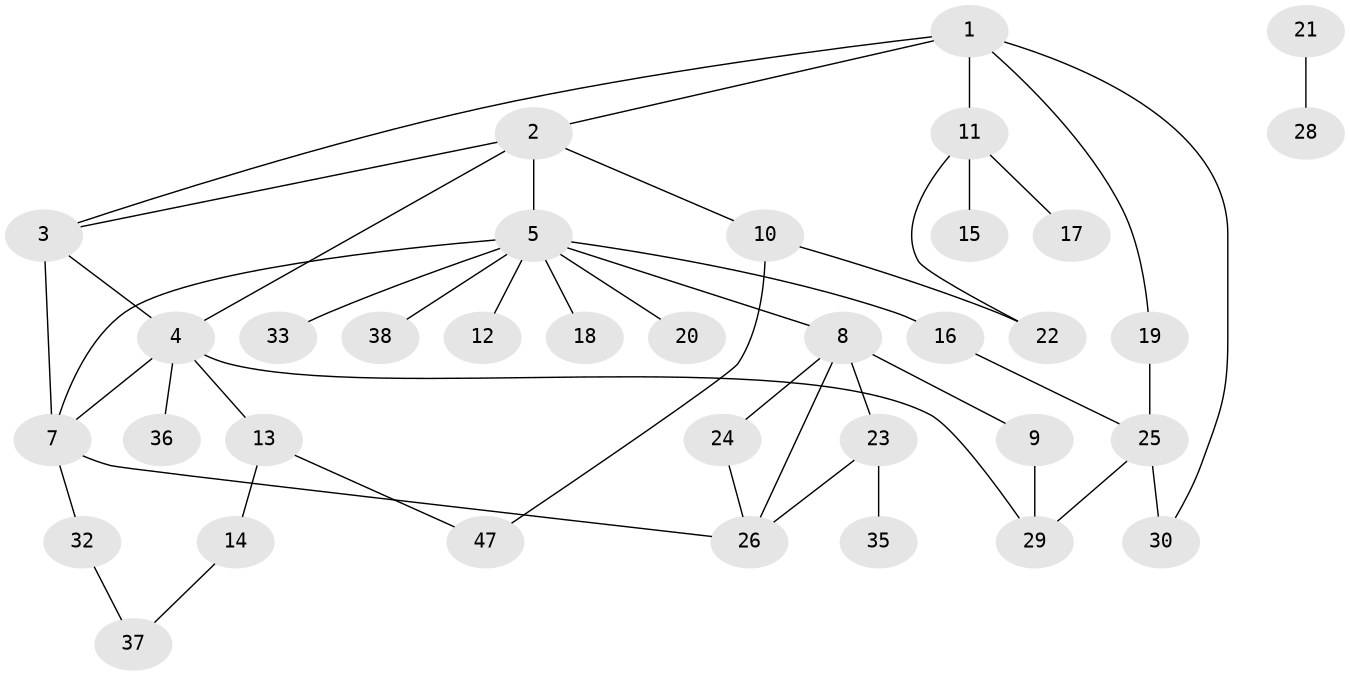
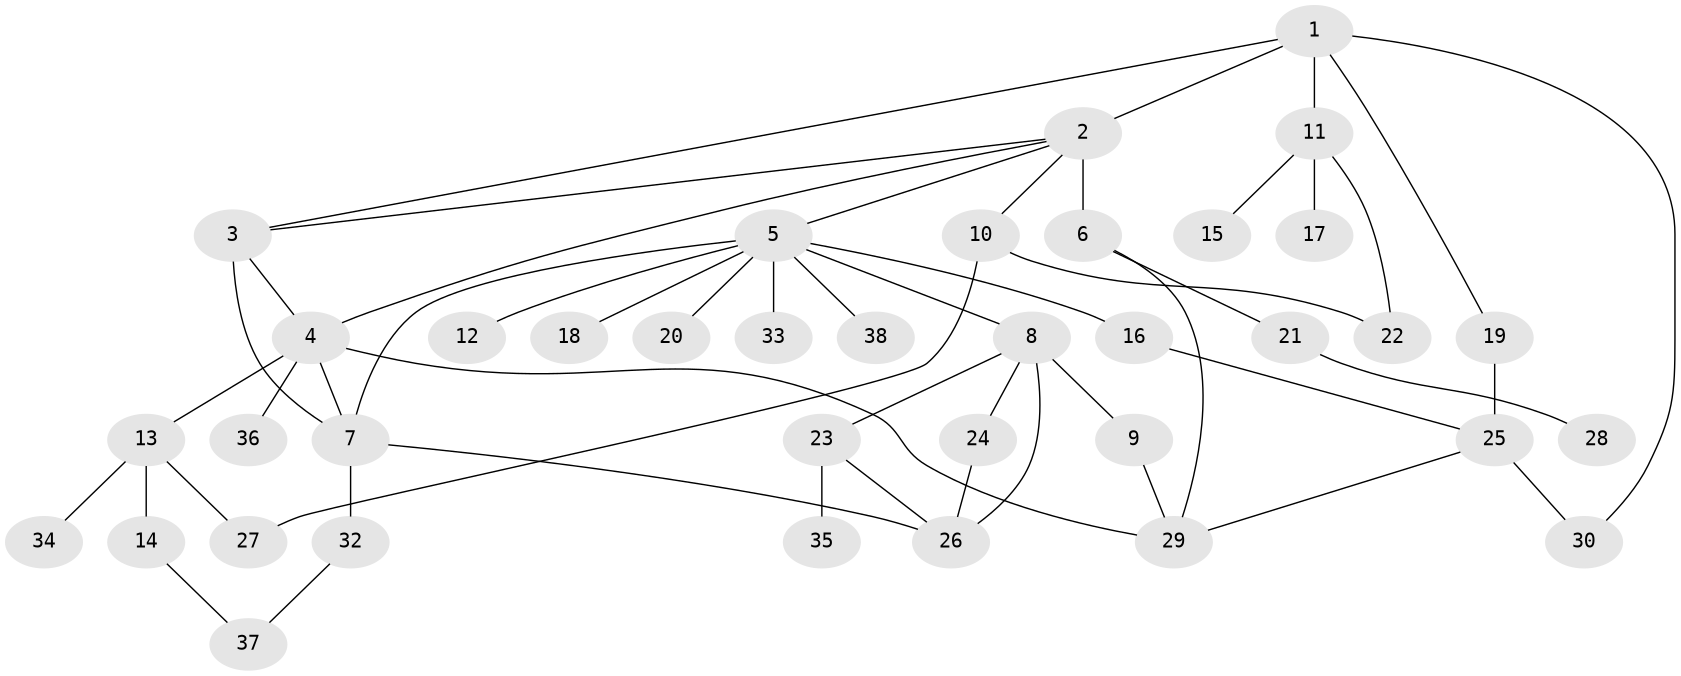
node "6": added
node "34": added
node "47": label "47" -> "27"
